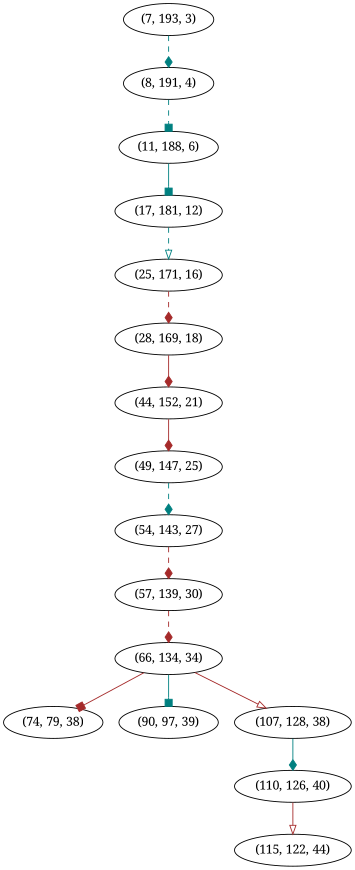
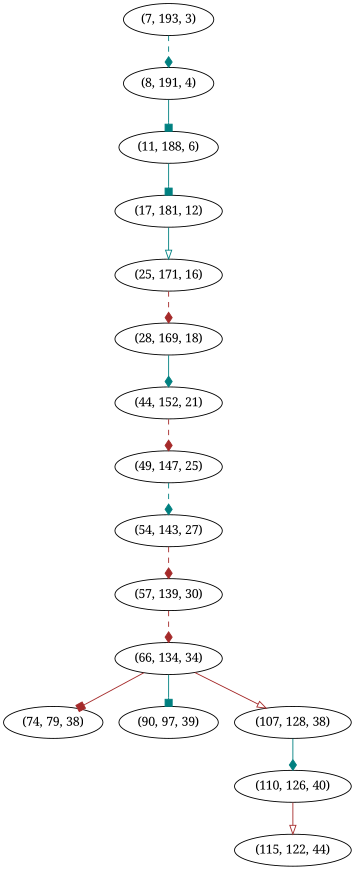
edge "(8, 191, 4)" -> "(11, 188, 6)": style dashed -> solid
edge "(17, 181, 12)" -> "(25, 171, 16)": style dashed -> solid
edge "(28, 169, 18)" -> "(44, 152, 21)": color brown -> teal
edge "(44, 152, 21)" -> "(49, 147, 25)": style solid -> dashed
